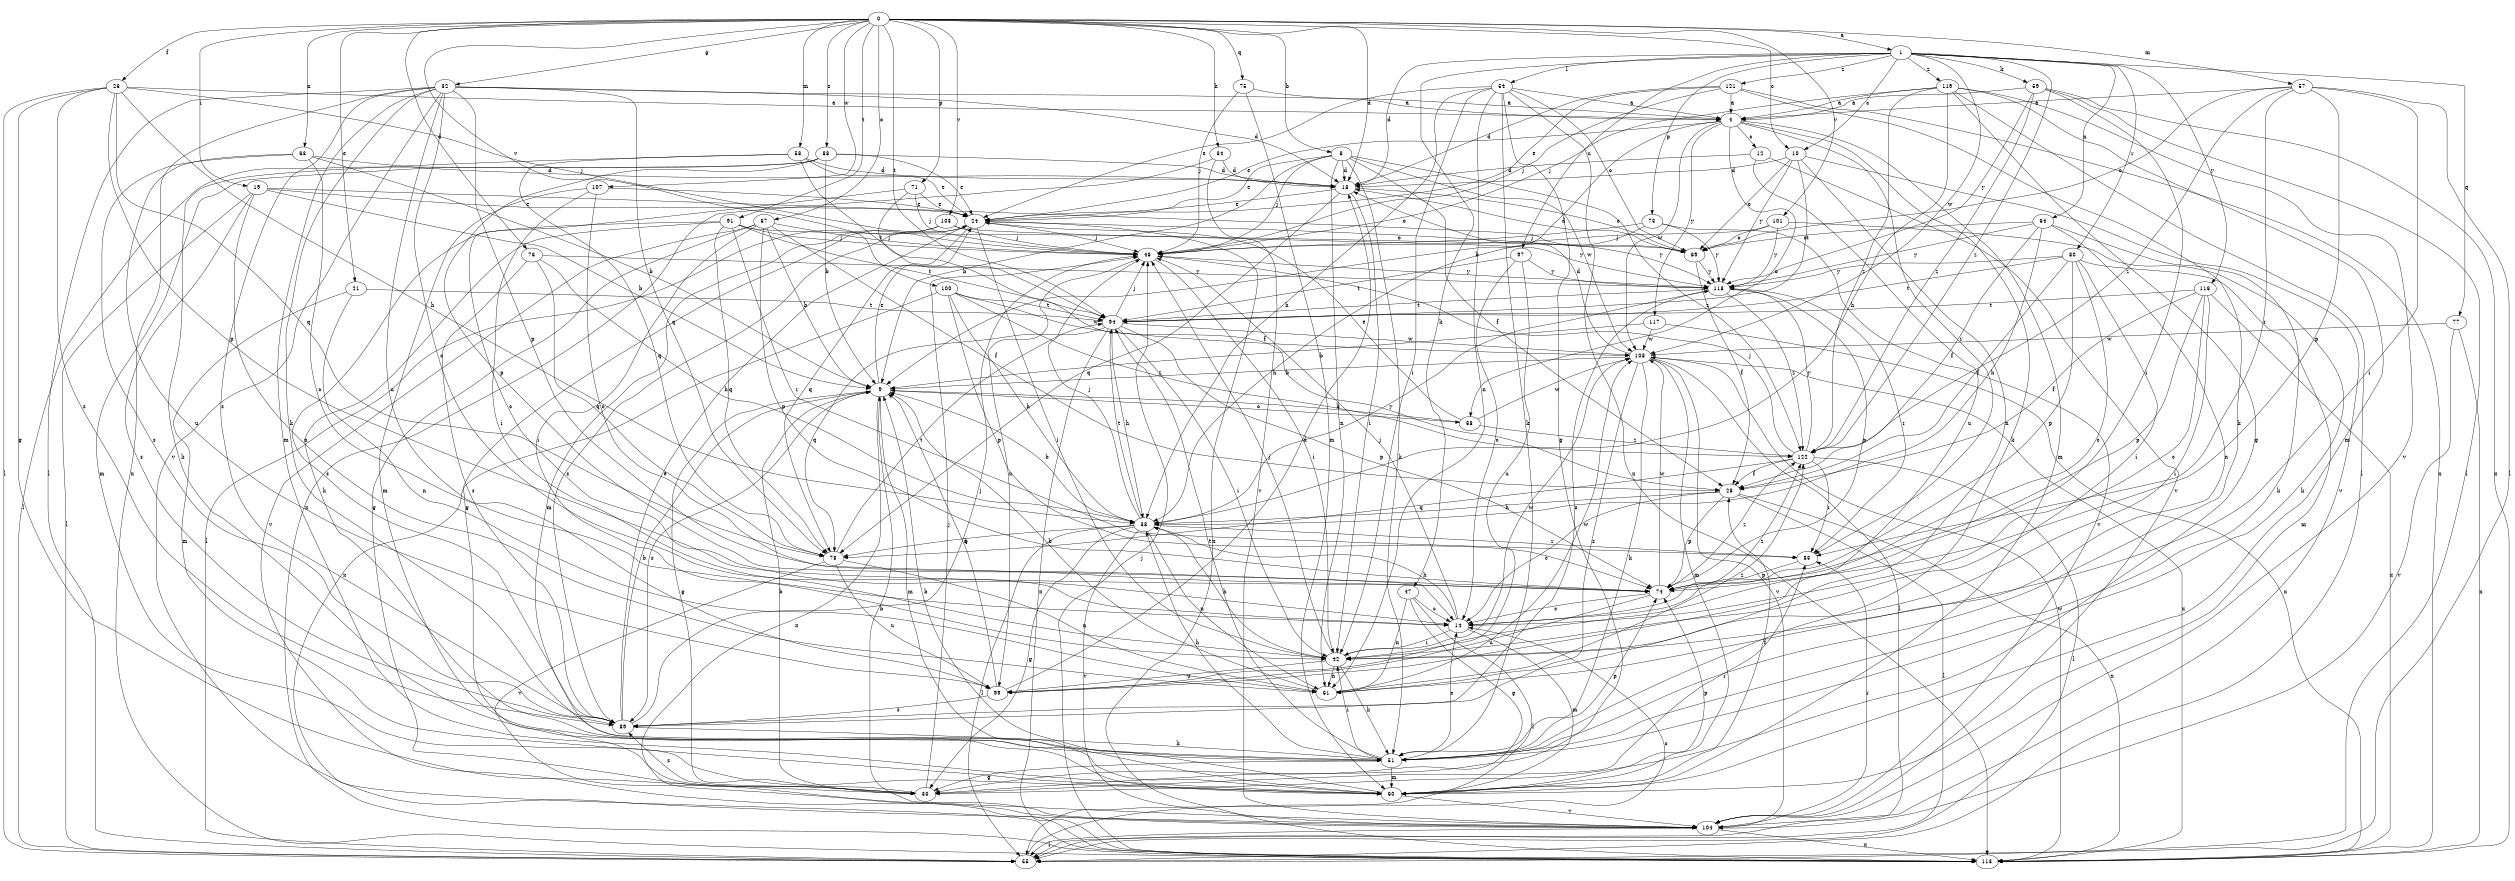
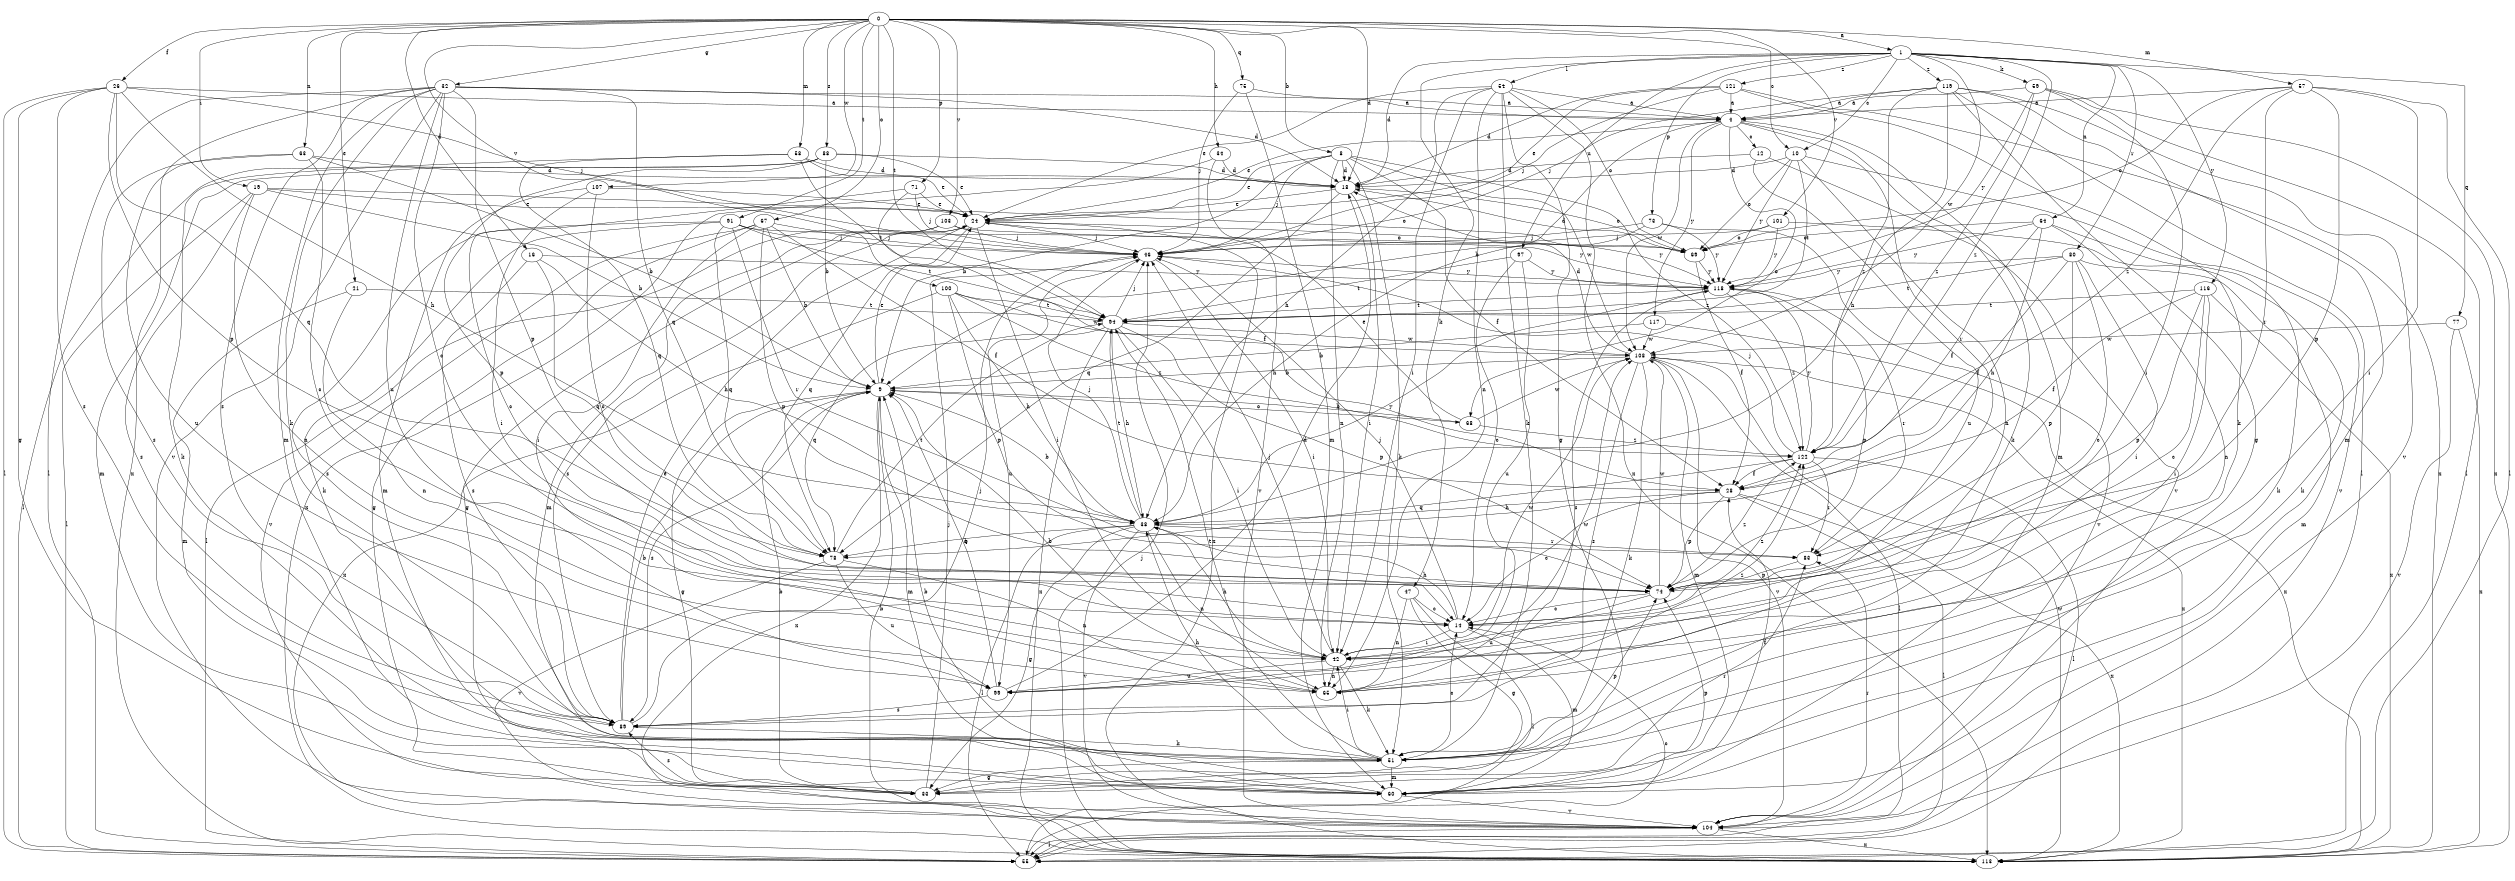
node "76": label "76" -> "16"
node "61": label "61" -> "65"
